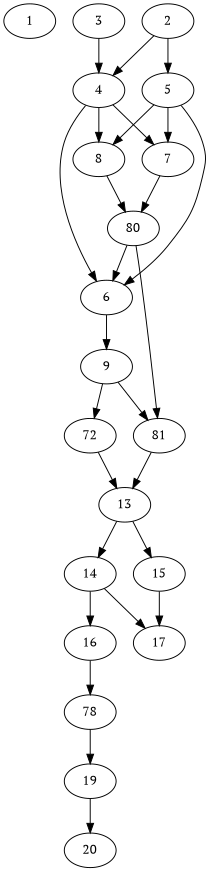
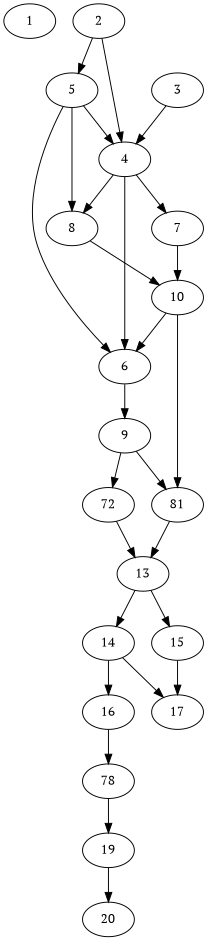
edge "5" -> "7": now "5" -> "4"
node "80": label "80" -> "10"
